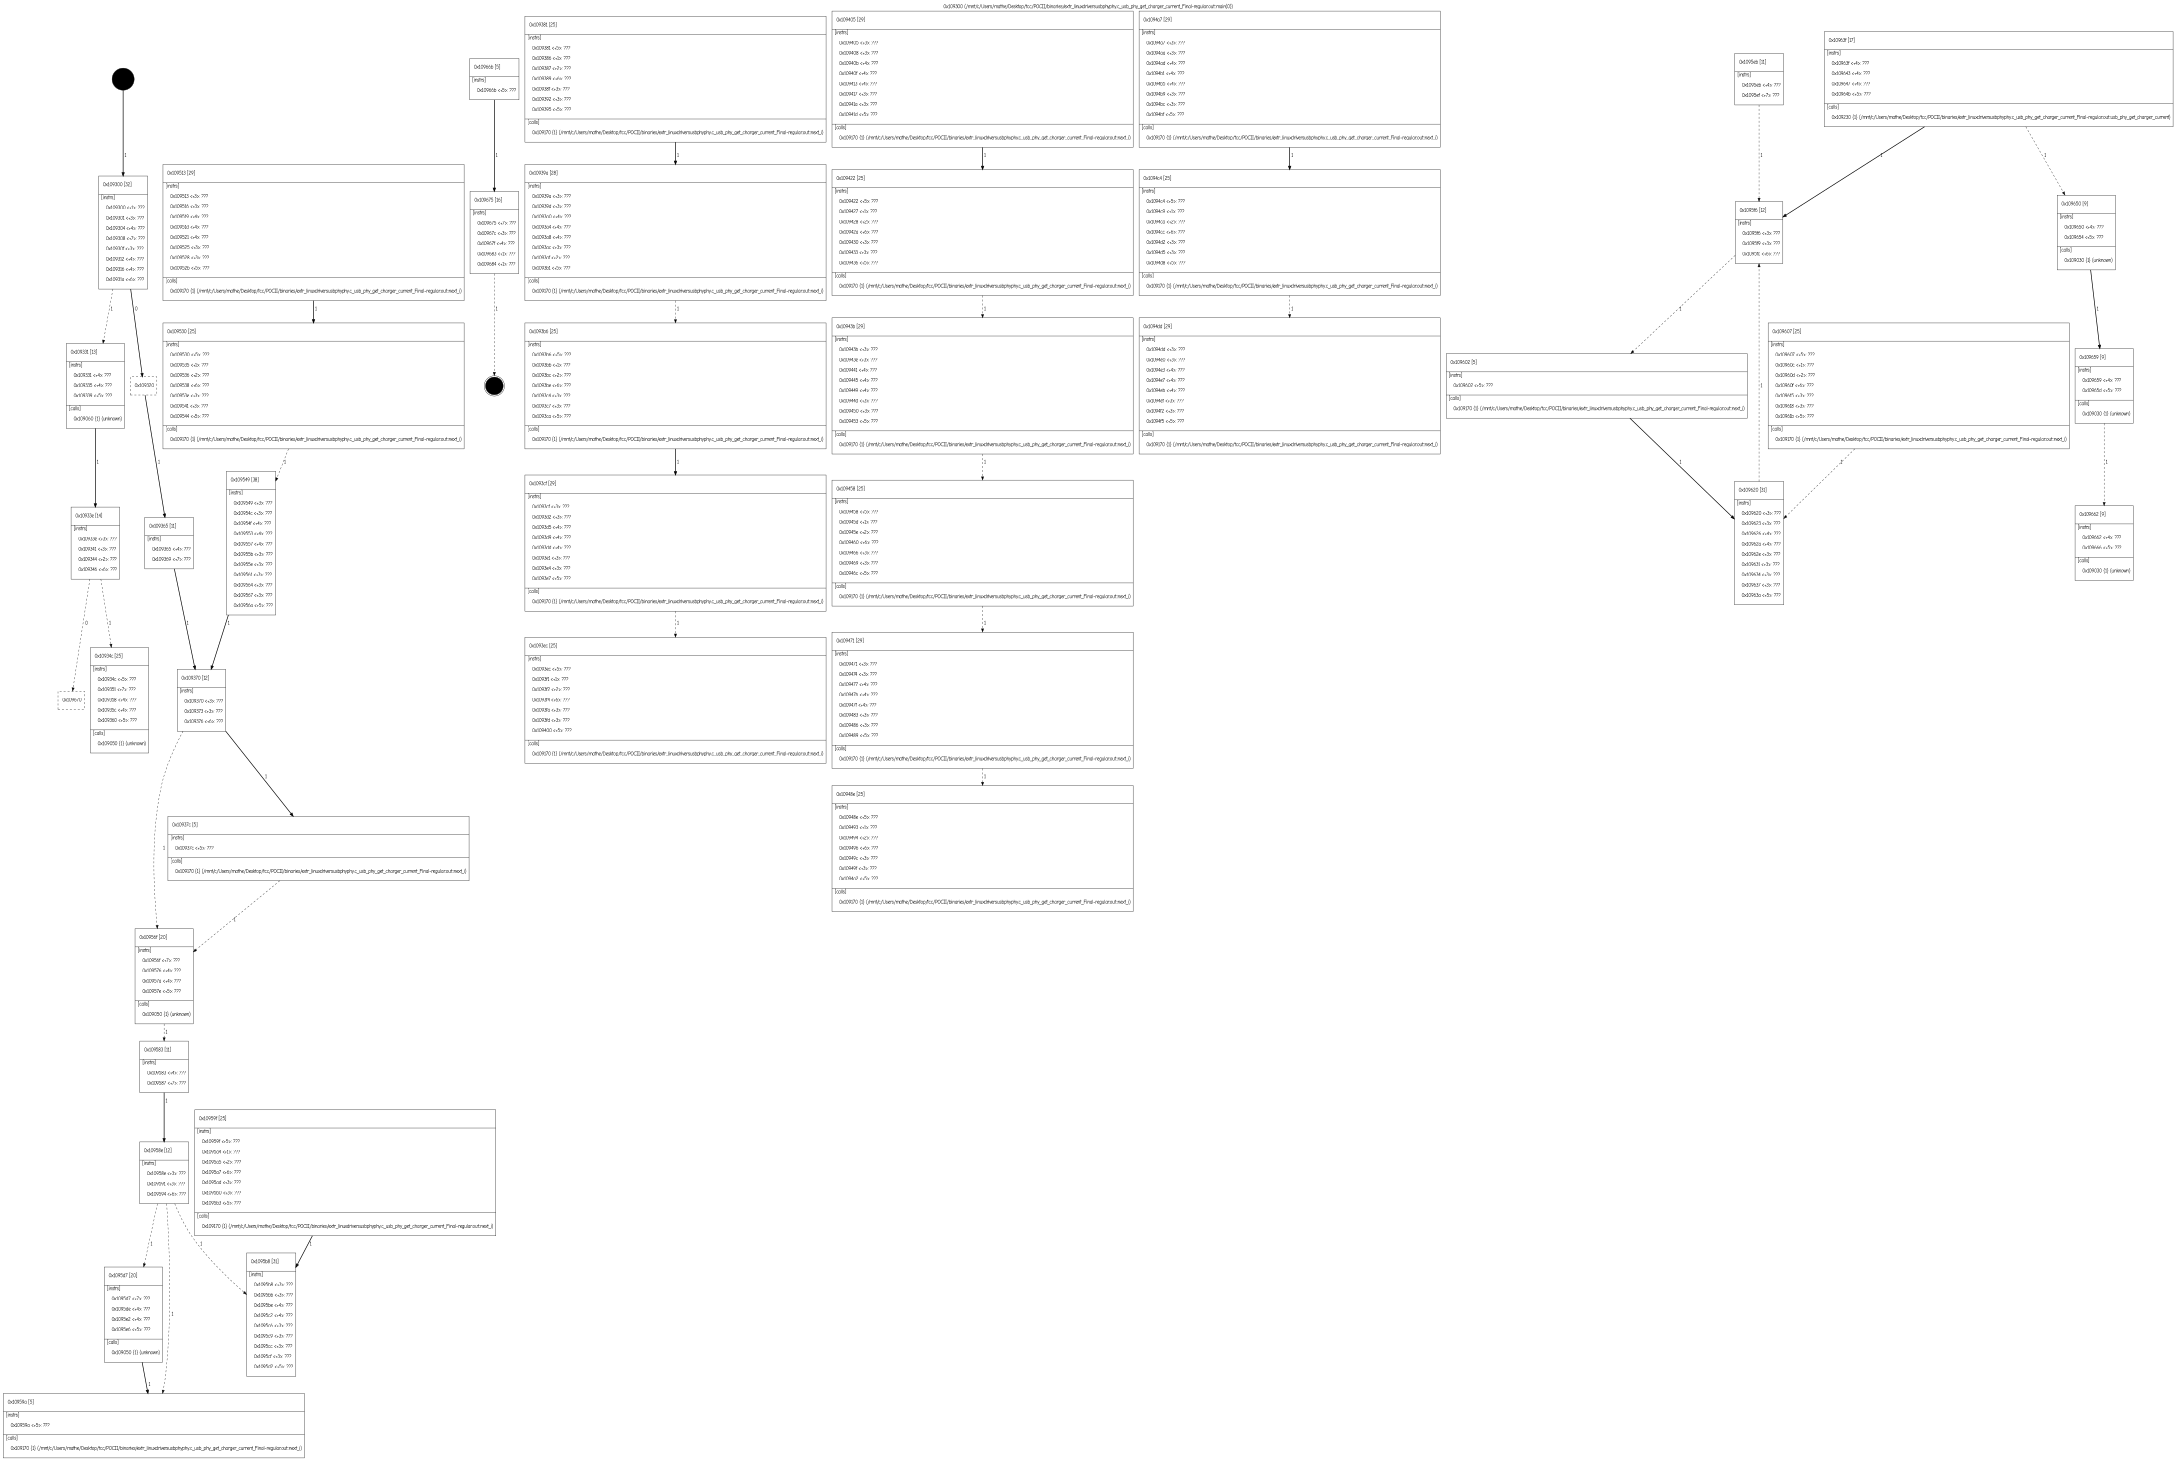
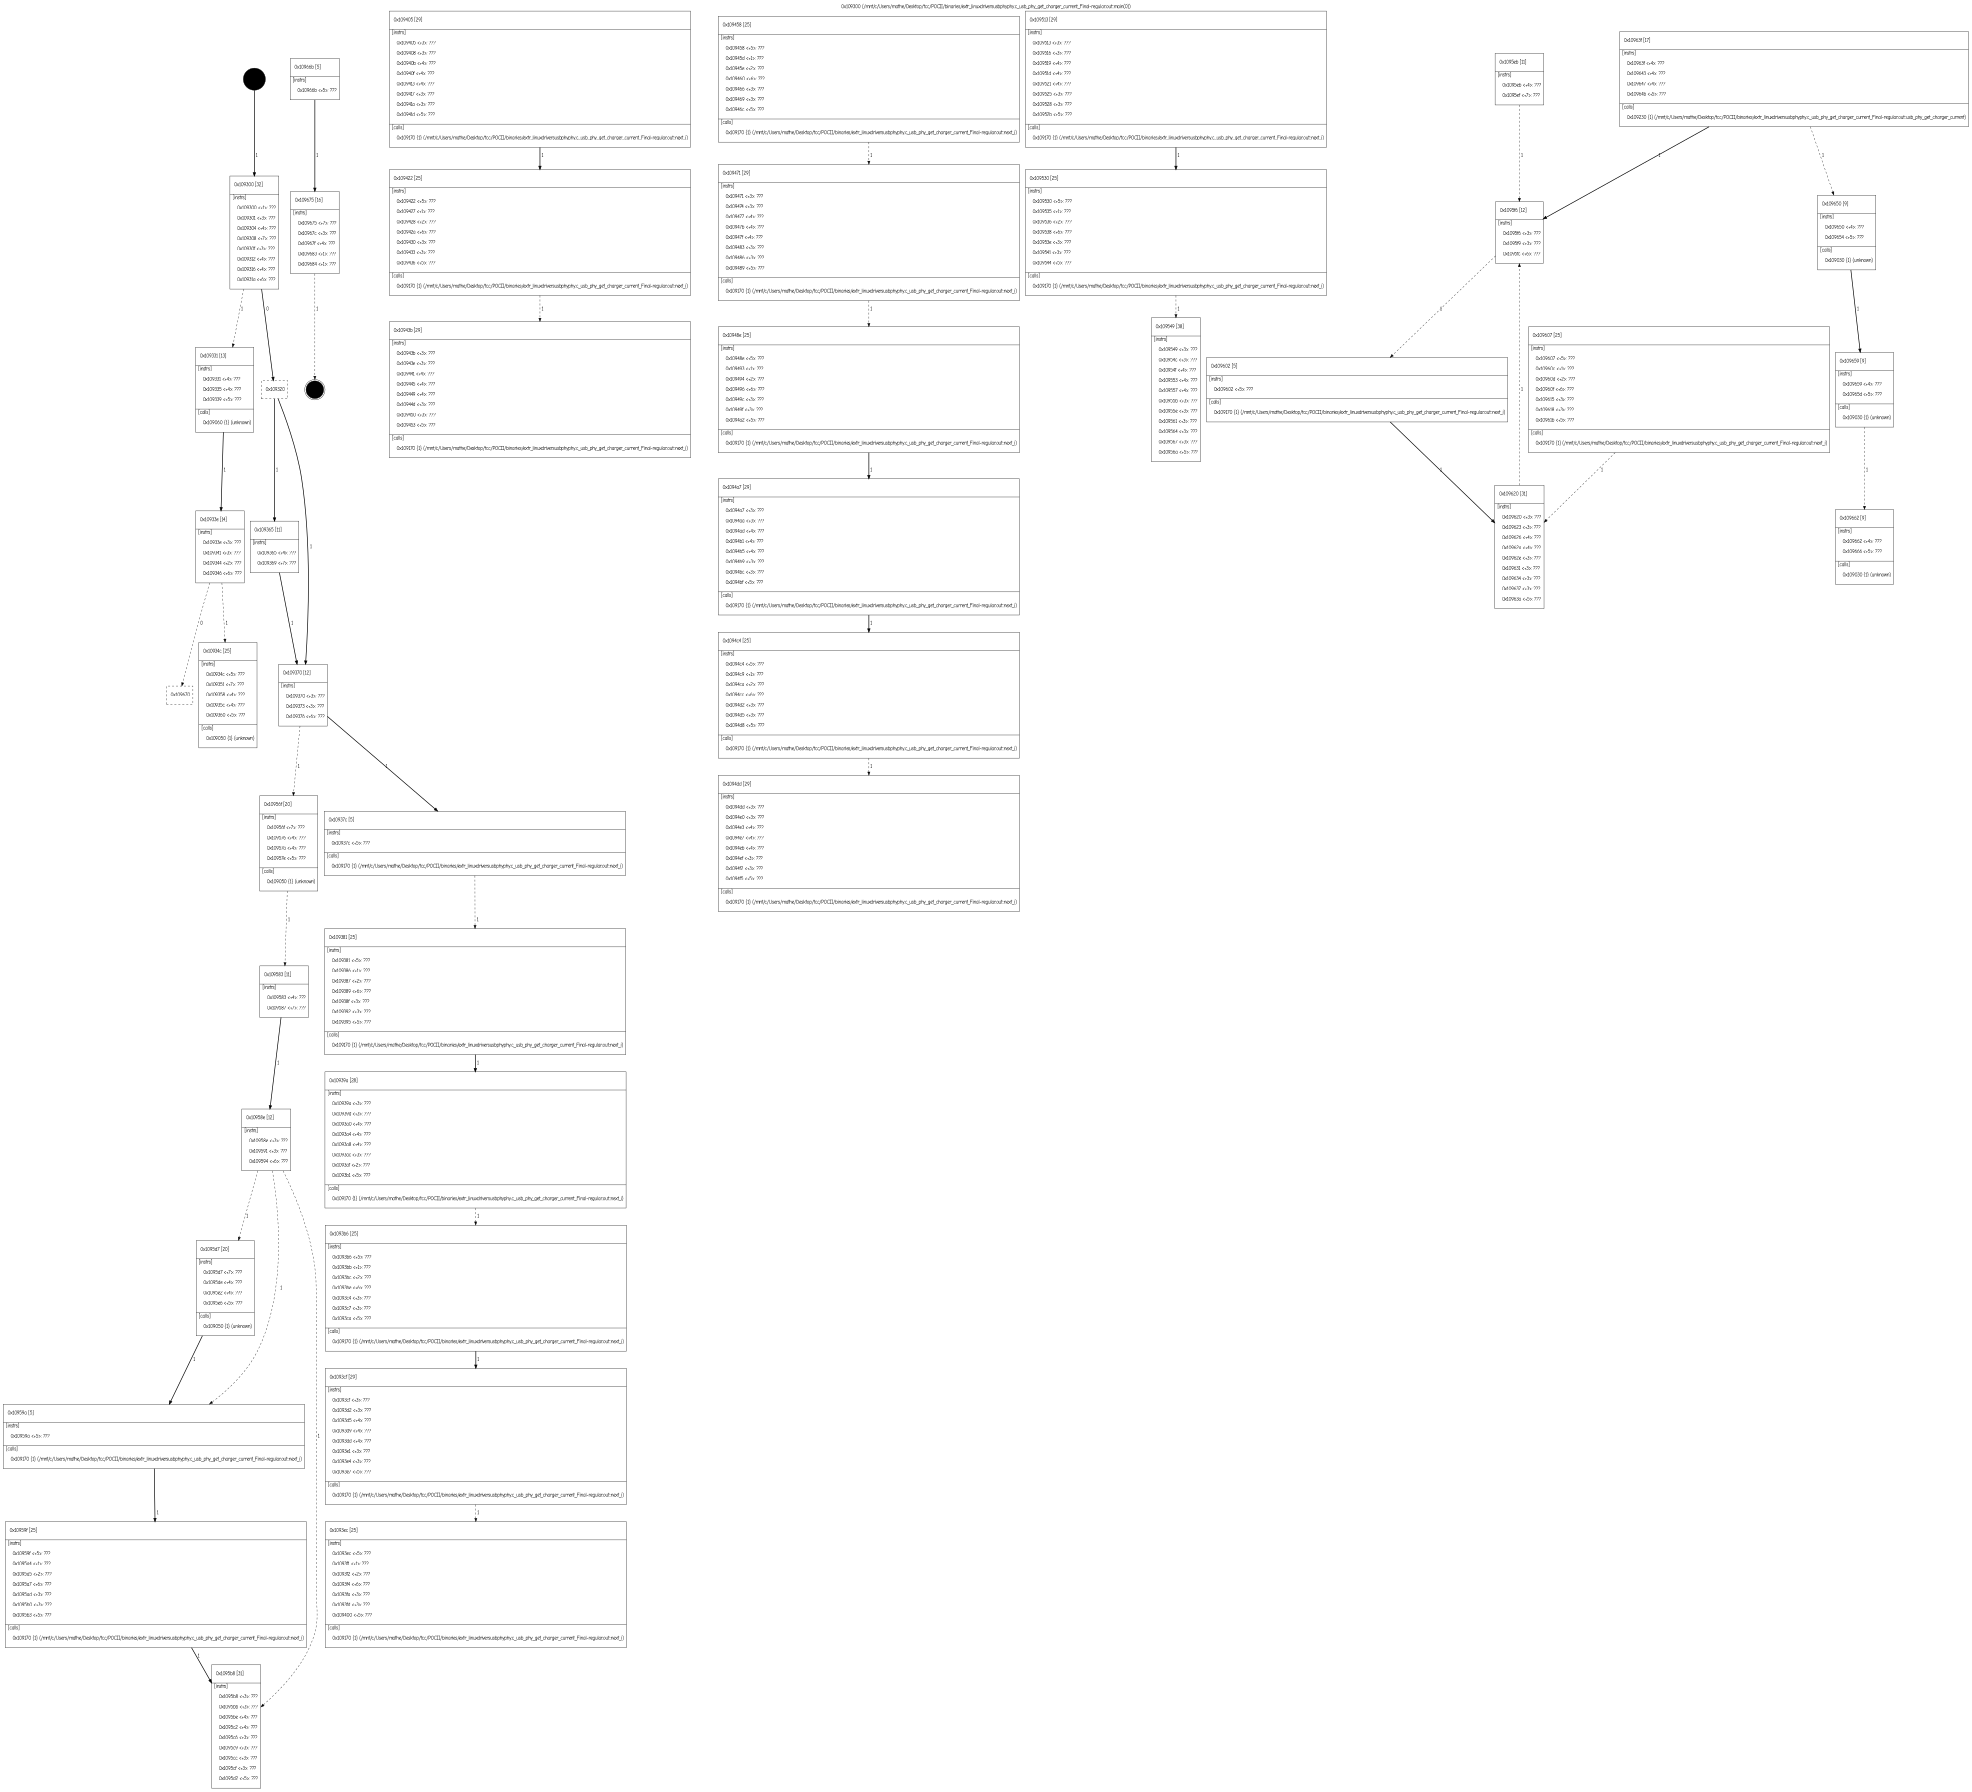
edge "0x10948e [25]" -> "0x1094a7 [29]": added, label "1"
edge "0x10943b [29]" -> "0x109458 [25]": removed, label "1"
edge "0x109549 [38]" -> "0x109370 [12]": now "0x109320" -> "0x109370 [12]"
edge "0x10937c [5]" -> "0x10956f [20]": now "0x10937c [5]" -> "0x109381 [25]"
edge "0x10959a [5]" -> "0x10959f [25]": added, label "1"
